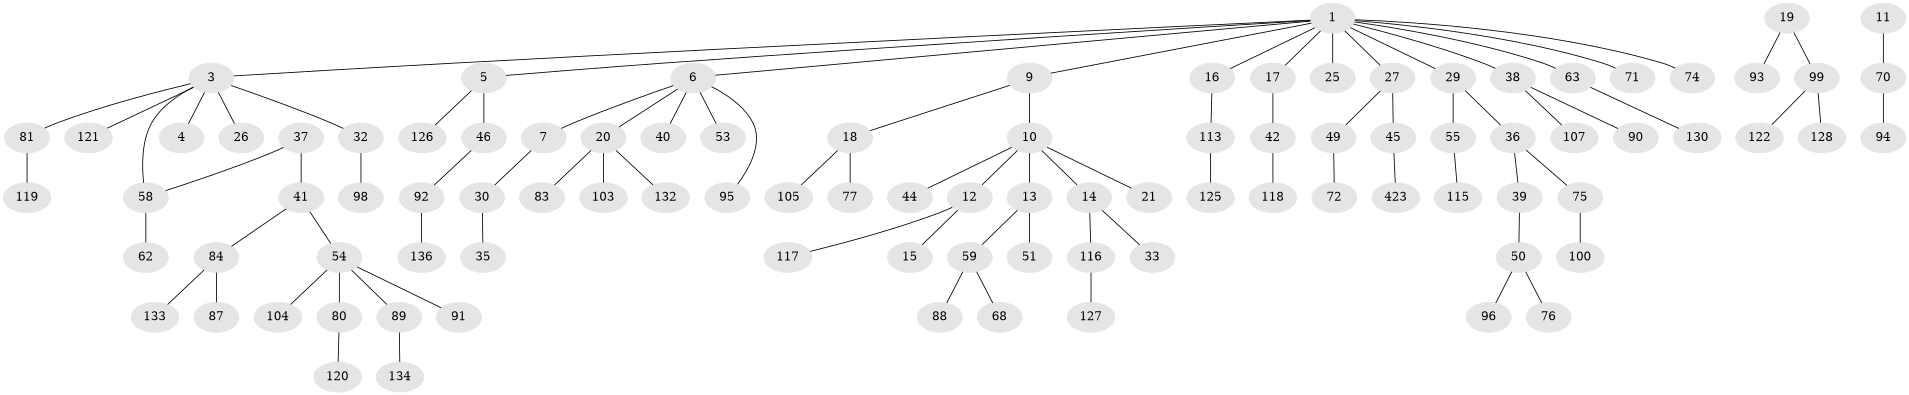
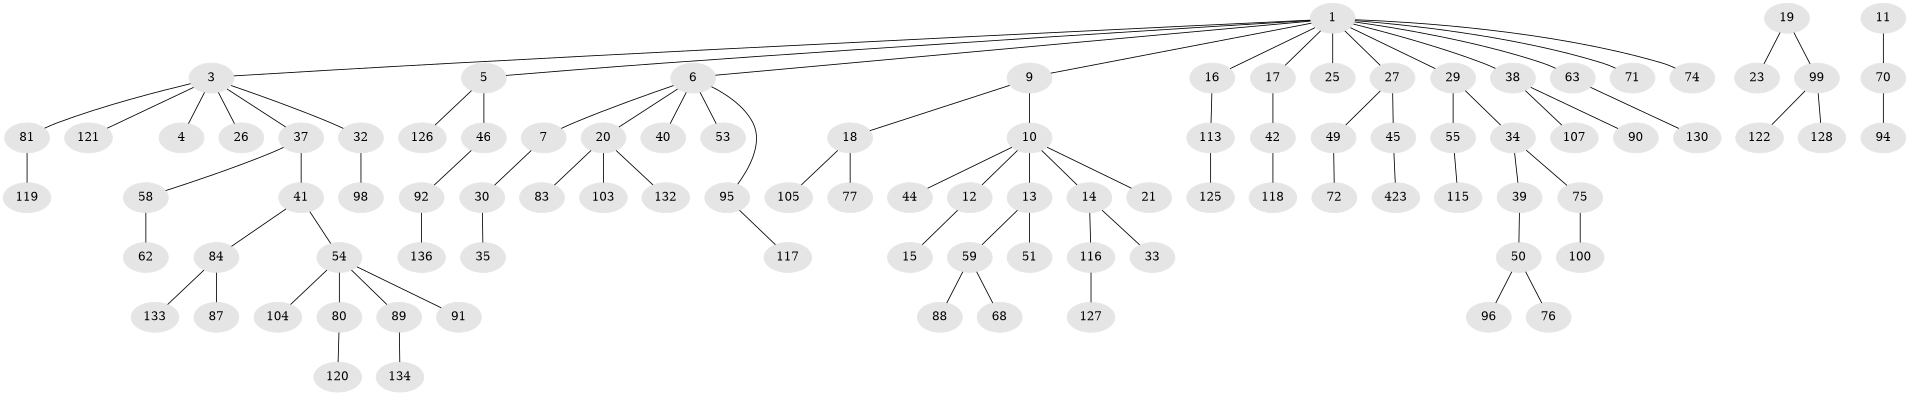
node "93": label "93" -> "23"
edge "3" -- "58": now "3" -- "37"
node "36": label "36" -> "34"
edge "12" -- "117": now "95" -- "117"
